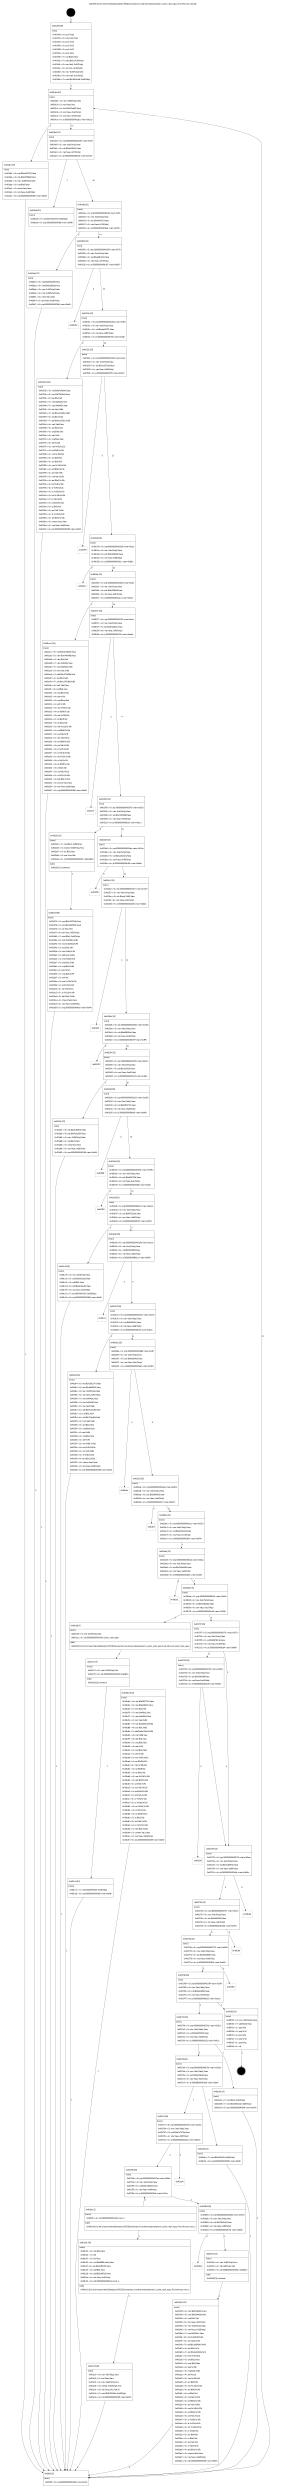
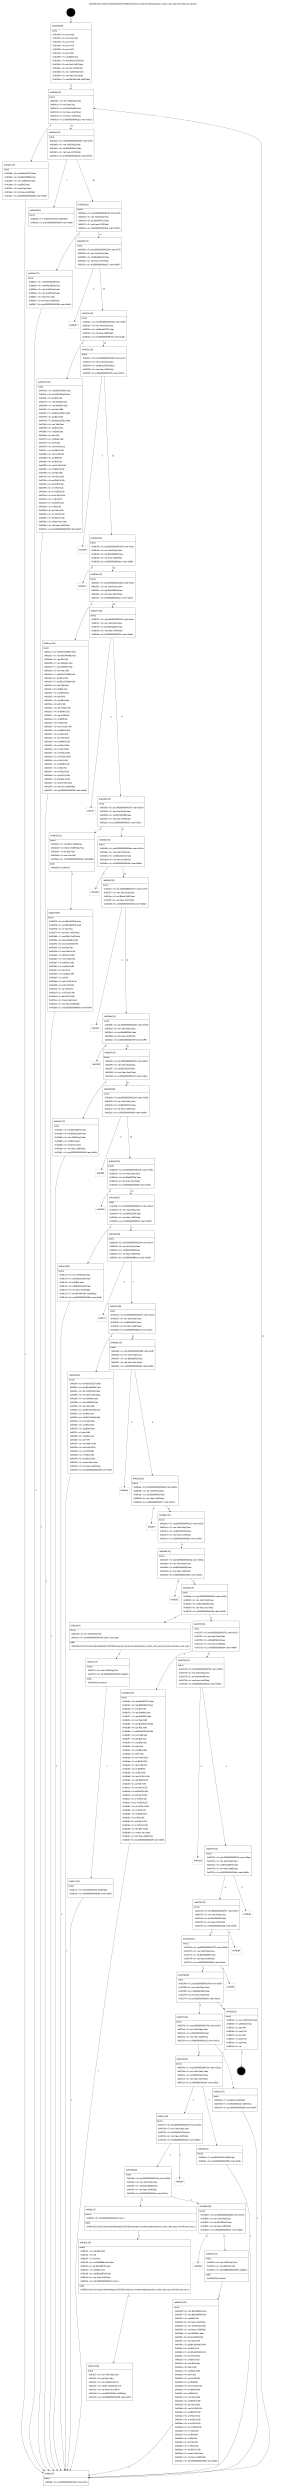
edge "0x401707 [25]" -> "0x401739 [25]": now "0x401707 [25]" -> "0x401e64 [144]"
edge "0x401bfc [5]" -> "0x4017e8 [25]": reversed
edge "0x401c29 [32]" -> "0x401fdf [5]": removed, label "1"
